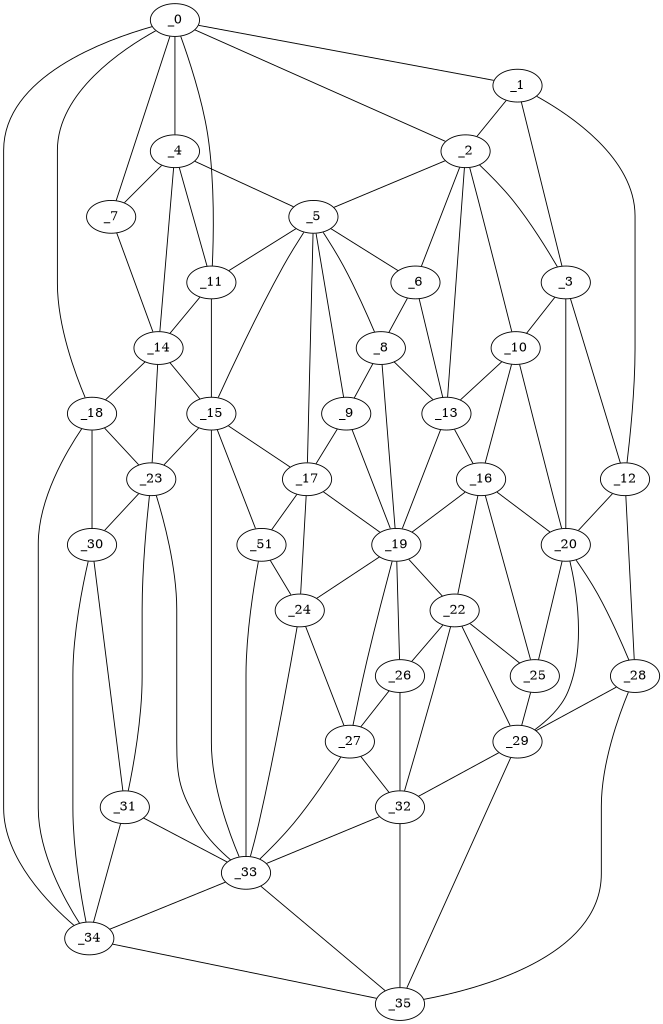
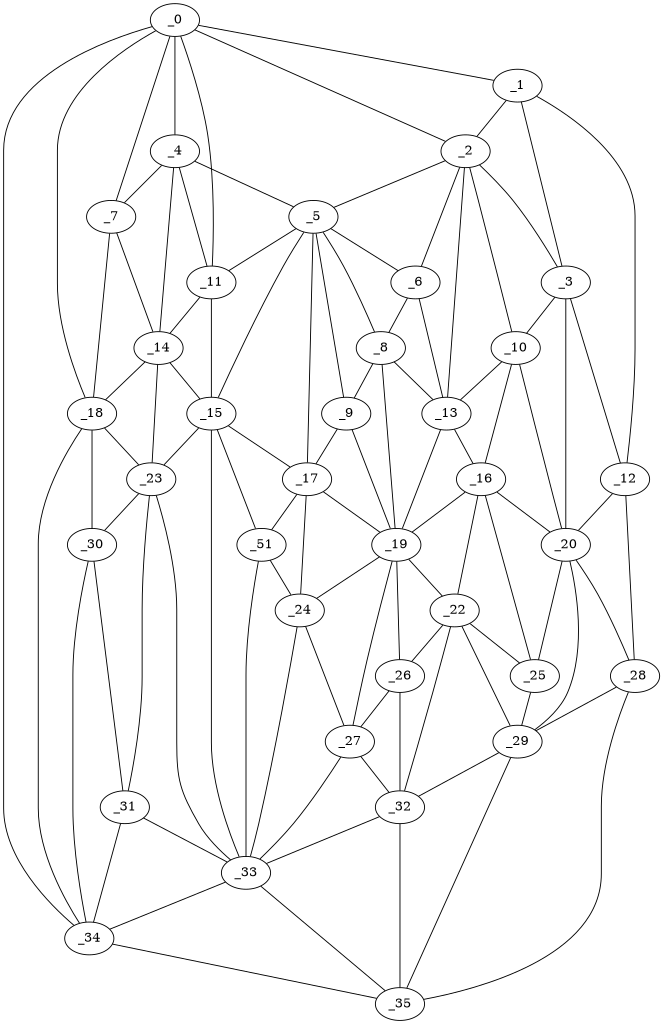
edge "_7" -- "_18": added
